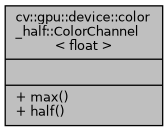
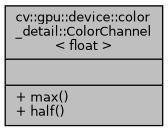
node "cv::gpu::device::color": text "_half::ColorChannel" -> "_detail::ColorChannel"
